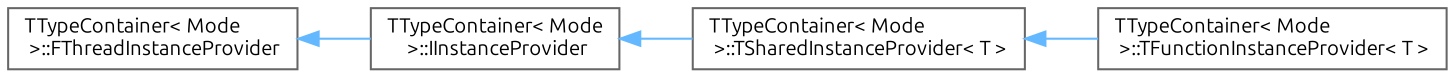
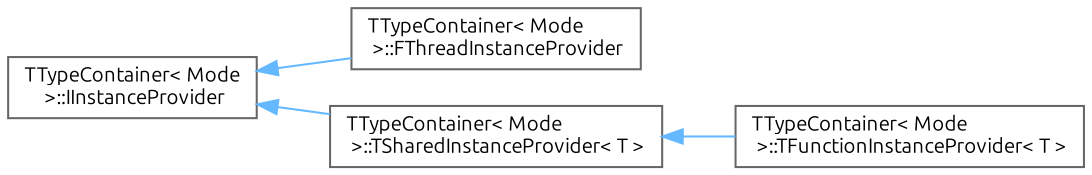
edge "TTypeContainer< Mode >::IInstanceProvider" -> "TTypeContainer< Mode >::FThreadInstanceProvider": reversed
